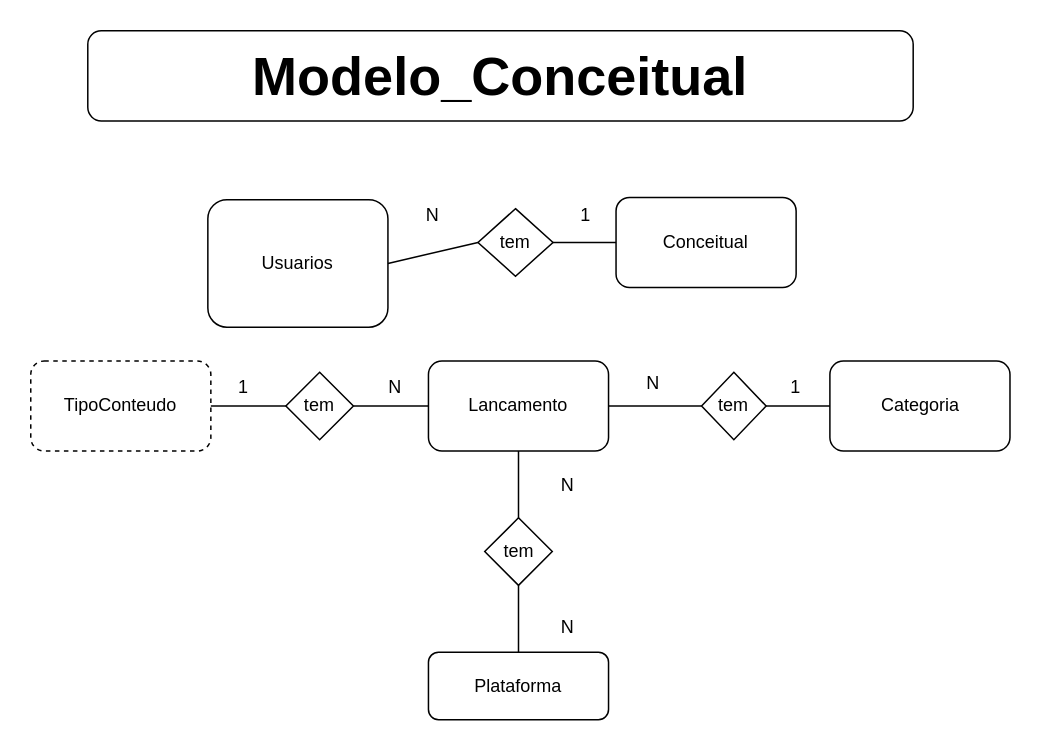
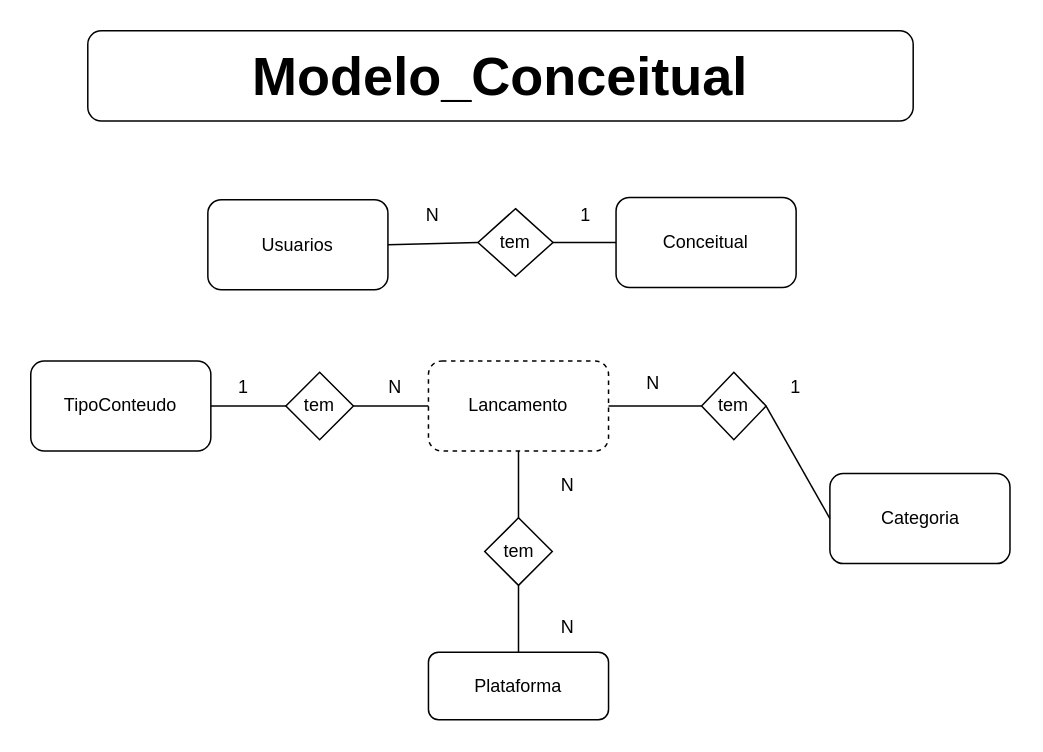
node "Usuarios": size 180x128 -> 180x90
node "TipoConteudo": style dashed -> solid
node "Lancamento": style solid -> dashed
node "Categoria": moved (920, 406) -> (920, 518)
